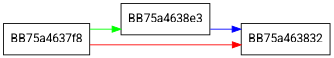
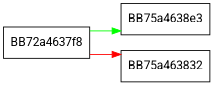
edge "BB75a4638e3" -> "BB75a463832": removed
node "BB75a4637f8": label "BB75a4637f8" -> "BB72a4637f8"
